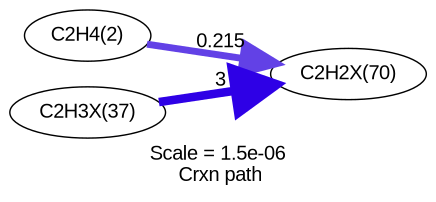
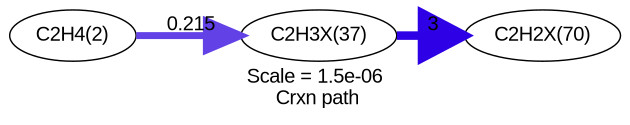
edge "C2H4(2)" -> "C2H2X(70)": now "C2H4(2)" -> "C2H3X(37)"
